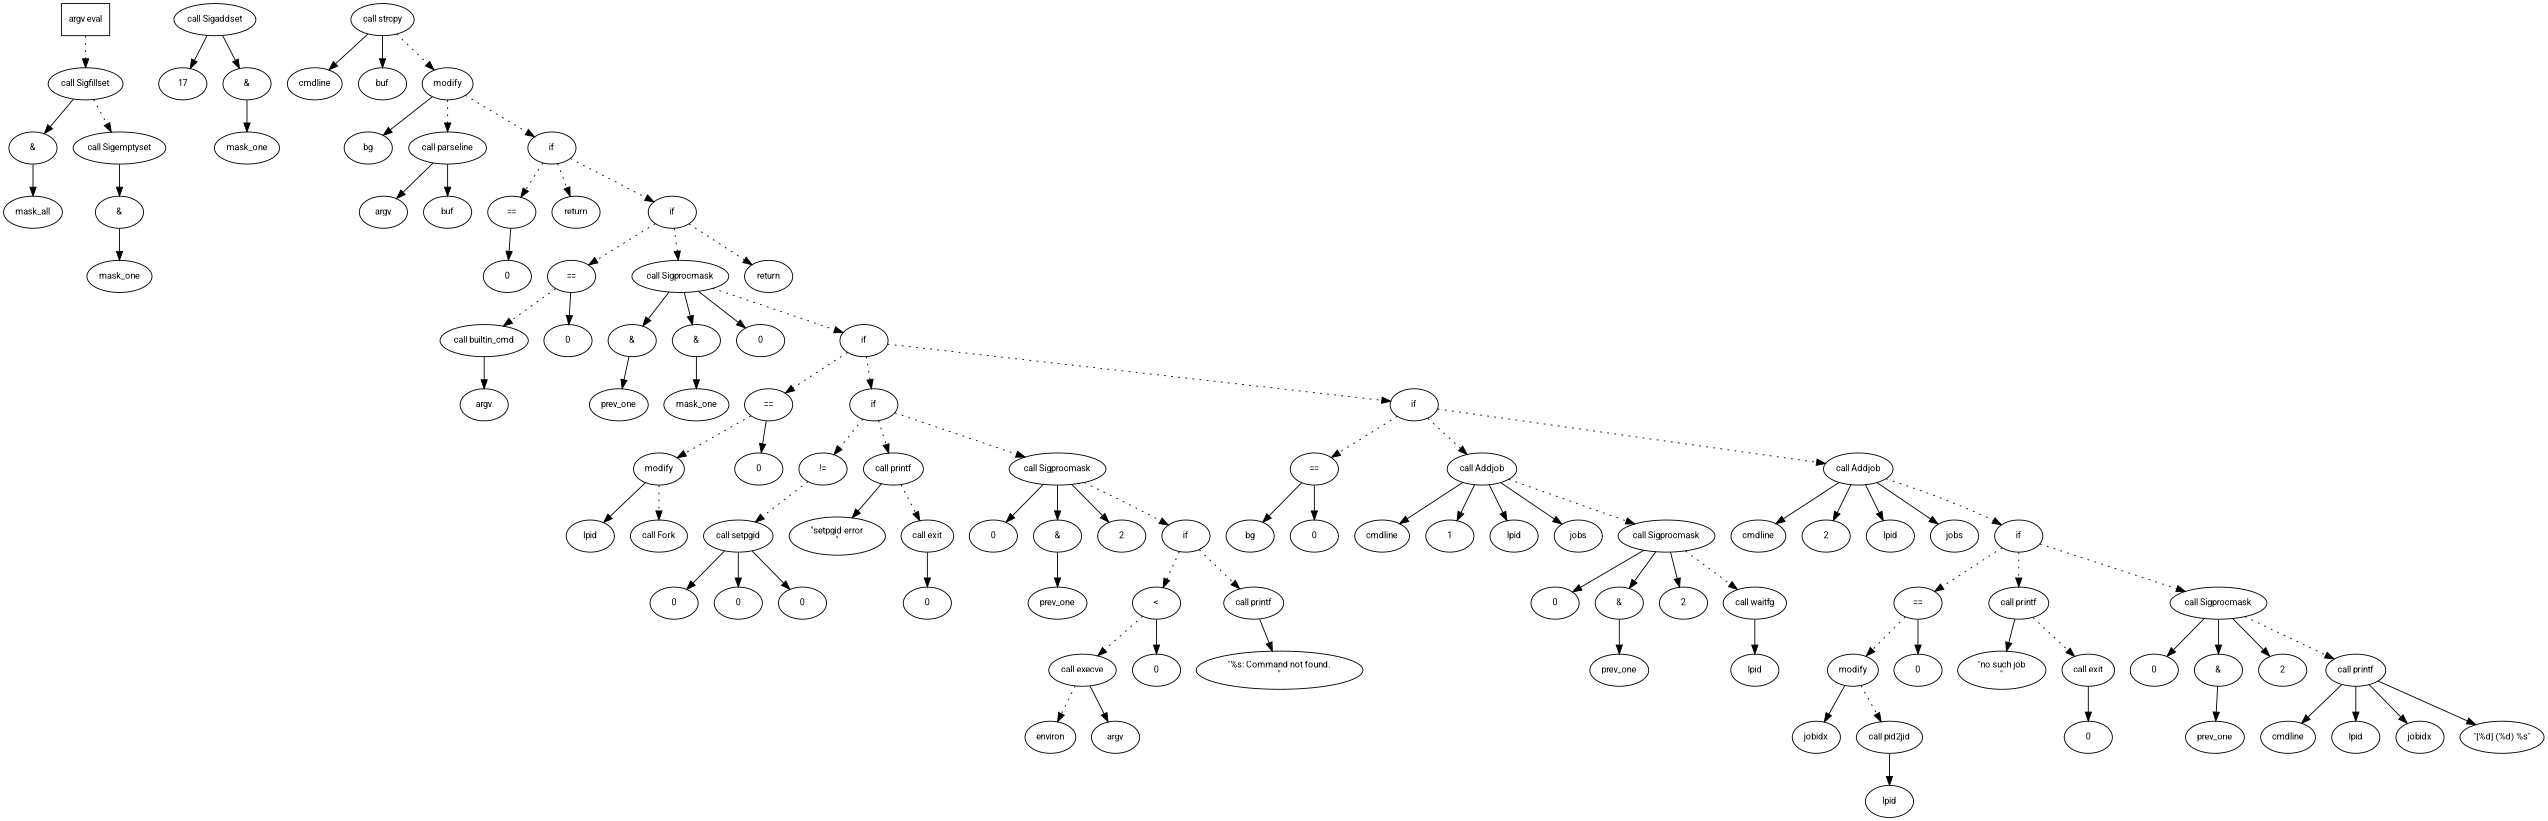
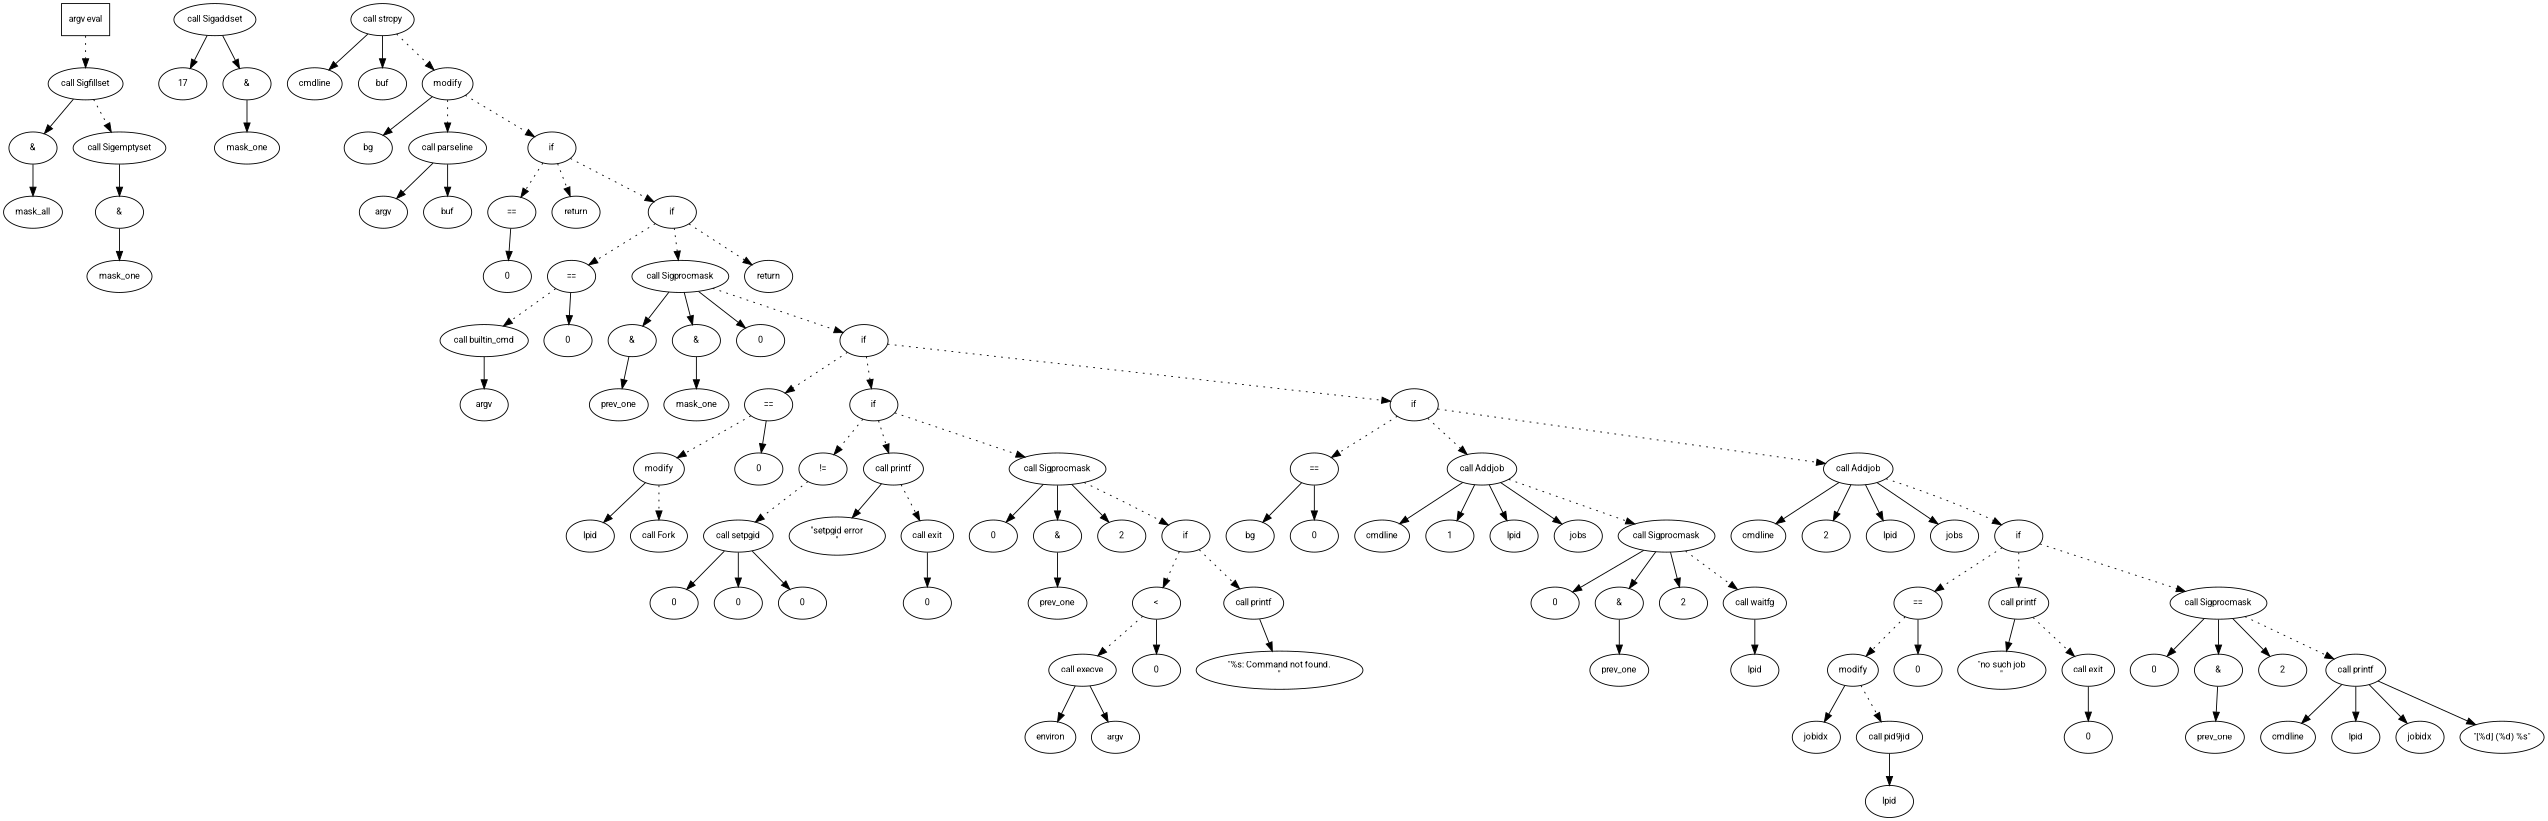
edge "call execve" -> "environ": style dotted -> solid
node "call pid2jid": label "call pid2jid" -> "call pid9jid"
